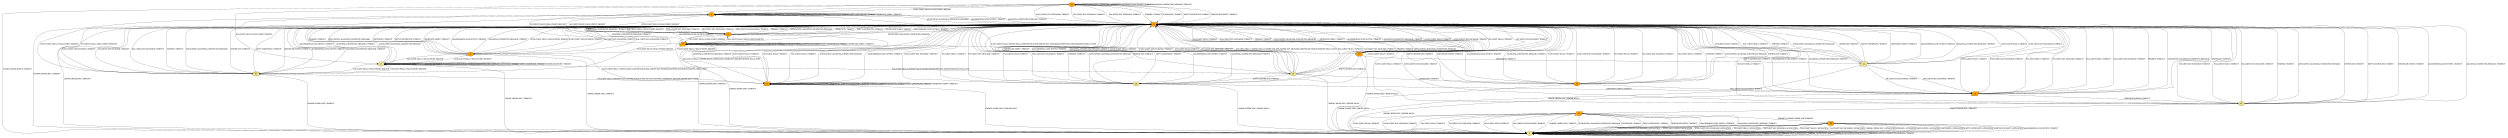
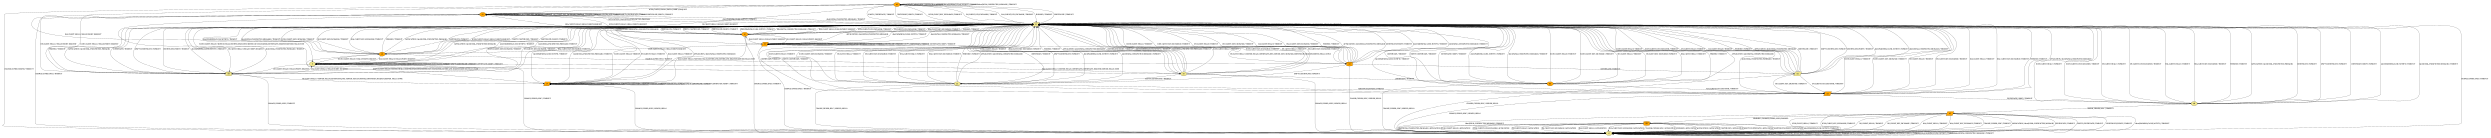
node "s5": fillcolor orange -> khaki
edge "s6" -> "s1": now "s6" -> "s11"
